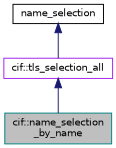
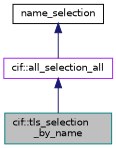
node "cif::tls_selection_all": label "cif::tls_selection_all" -> "cif::all_selection_all"
node "cif::name_selection _by_name": label "cif::name_selection _by_name" -> "cif::tls_selection _by_name"
